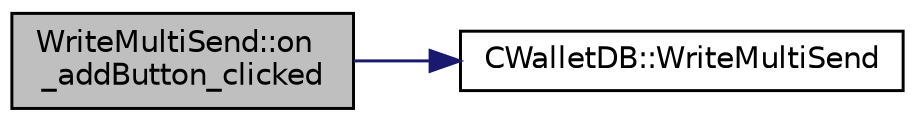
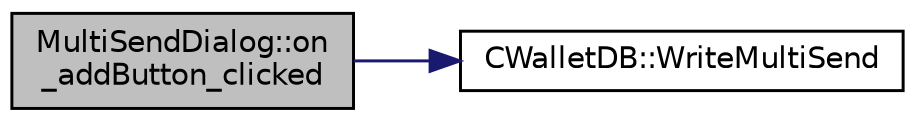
node "WriteMultiSend::on _addButton_clicked": label "WriteMultiSend::on _addButton_clicked" -> "MultiSendDialog::on _addButton_clicked"
